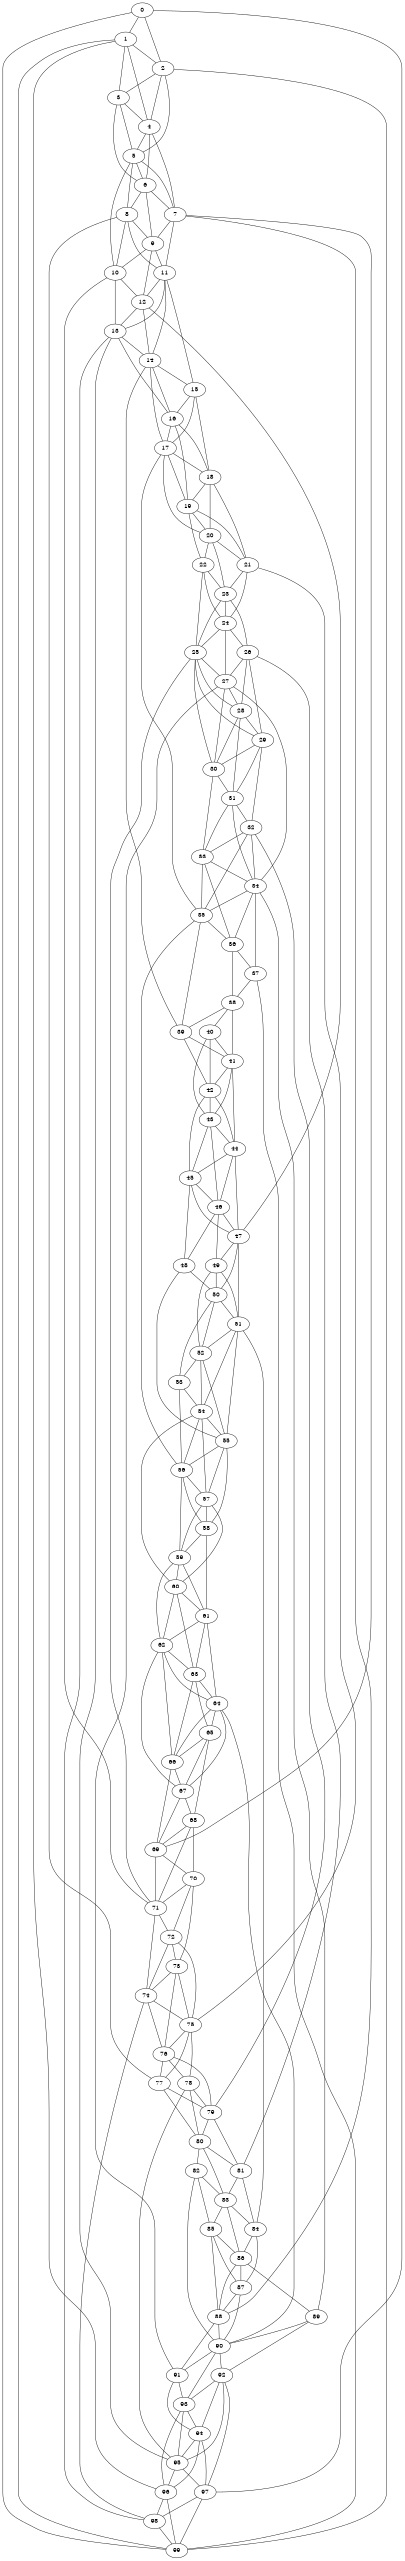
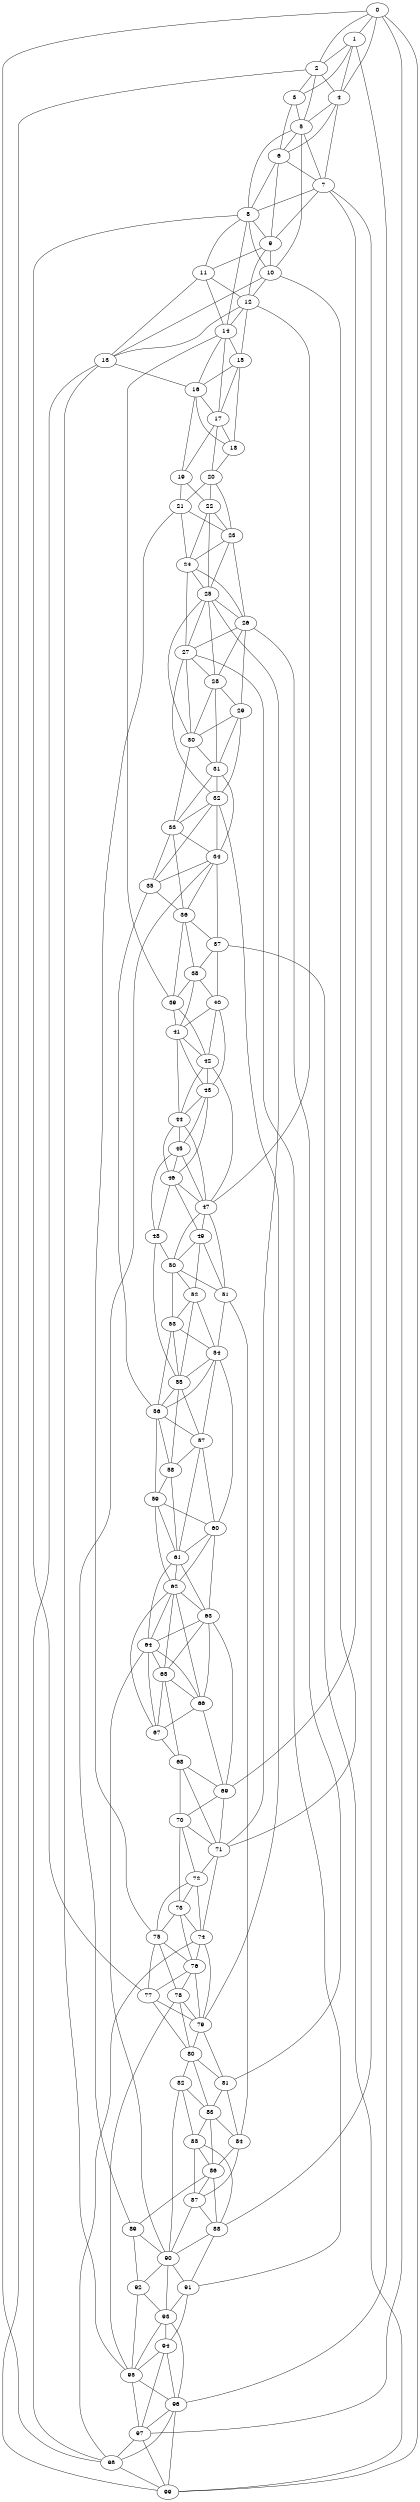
edge "3" -- "4": now "0" -- "4"
edge "7" -- "11": now "7" -- "8"
edge "11" -- "15": now "12" -- "15"
edge "13" -- "14": now "8" -- "14"
edge "18" -- "19": removed
edge "18" -- "21": removed
edge "19" -- "20": removed
edge "17" -- "35": removed
edge "25" -- "29": now "25" -- "26"
edge "27" -- "34": now "27" -- "32"
edge "35" -- "39": now "36" -- "39"
edge "37" -- "40": added
edge "0" -- "98": added
edge "42" -- "45": now "42" -- "47"
edge "1" -- "99": removed
edge "51" -- "52": removed
edge "51" -- "55": now "53" -- "55"
edge "57" -- "59": now "57" -- "61"
edge "62" -- "65": added
edge "67" -- "69": now "63" -- "69"
edge "74" -- "75": now "74" -- "79"
edge "92" -- "94": removed
edge "92" -- "97": now "96" -- "97"
